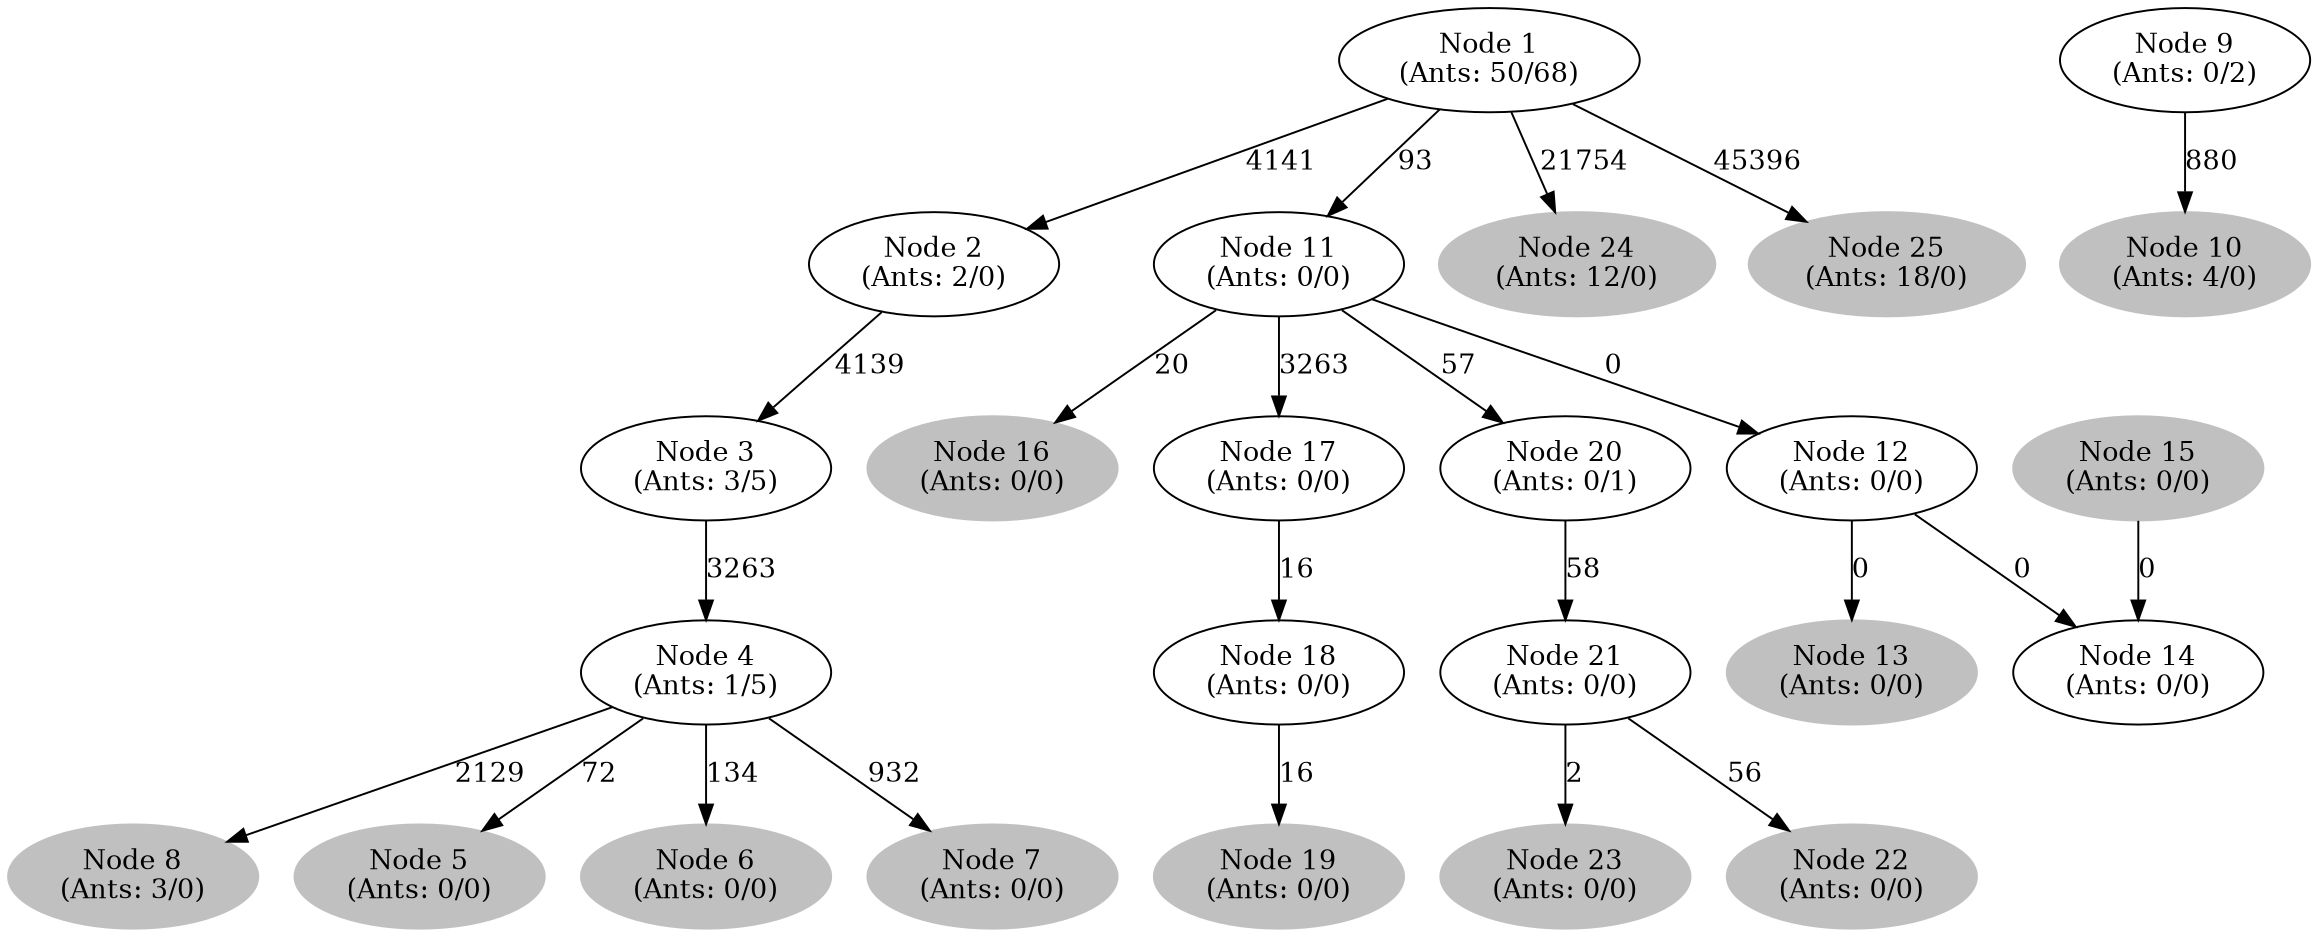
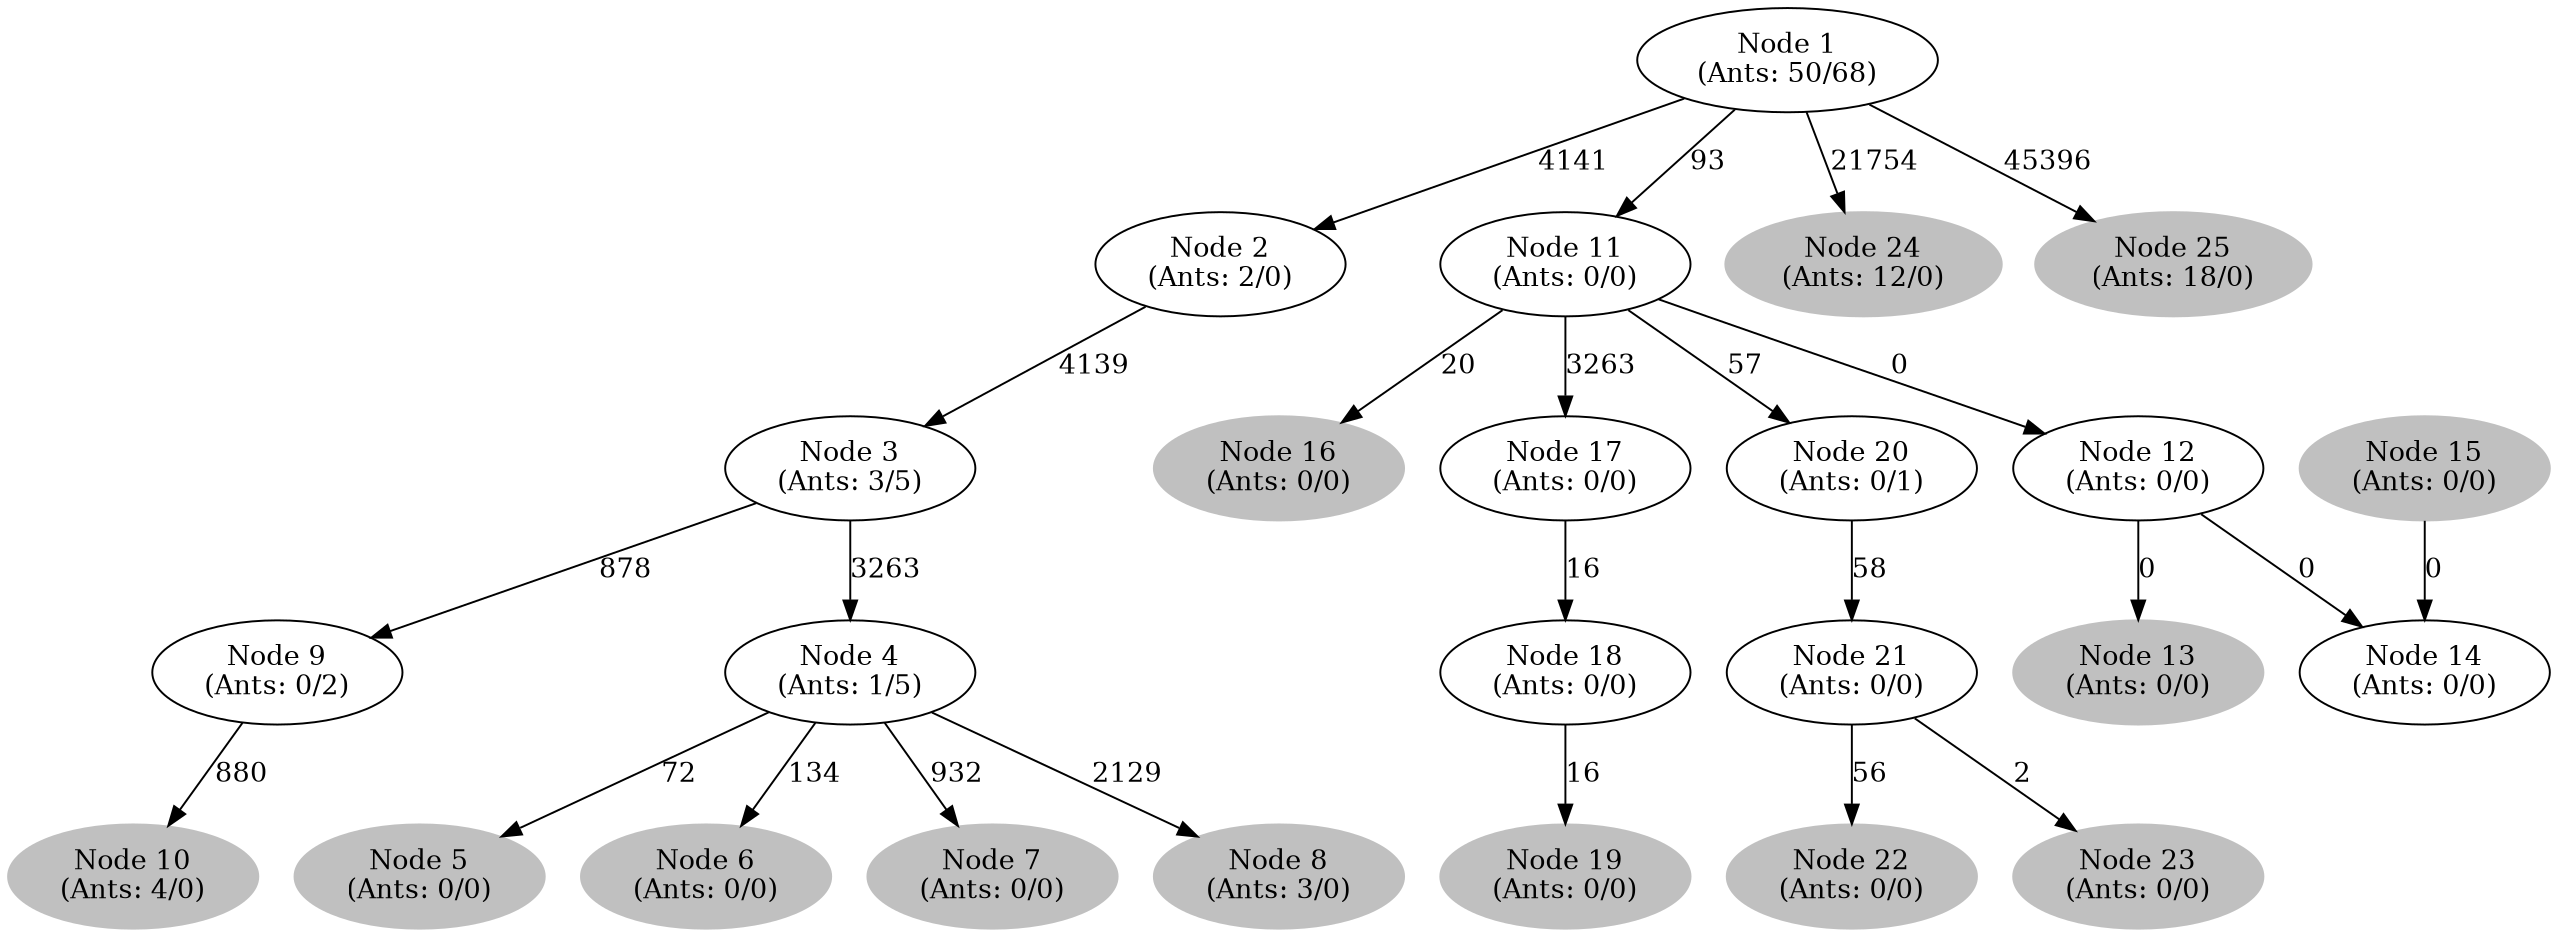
edge "Node 3 (Ants: 3/5)" -> "Node 9 (Ants: 0/2)": added, label "878"
